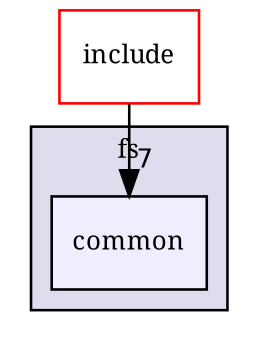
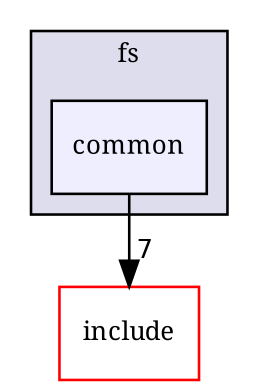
edge "include" -> "common": reversed
